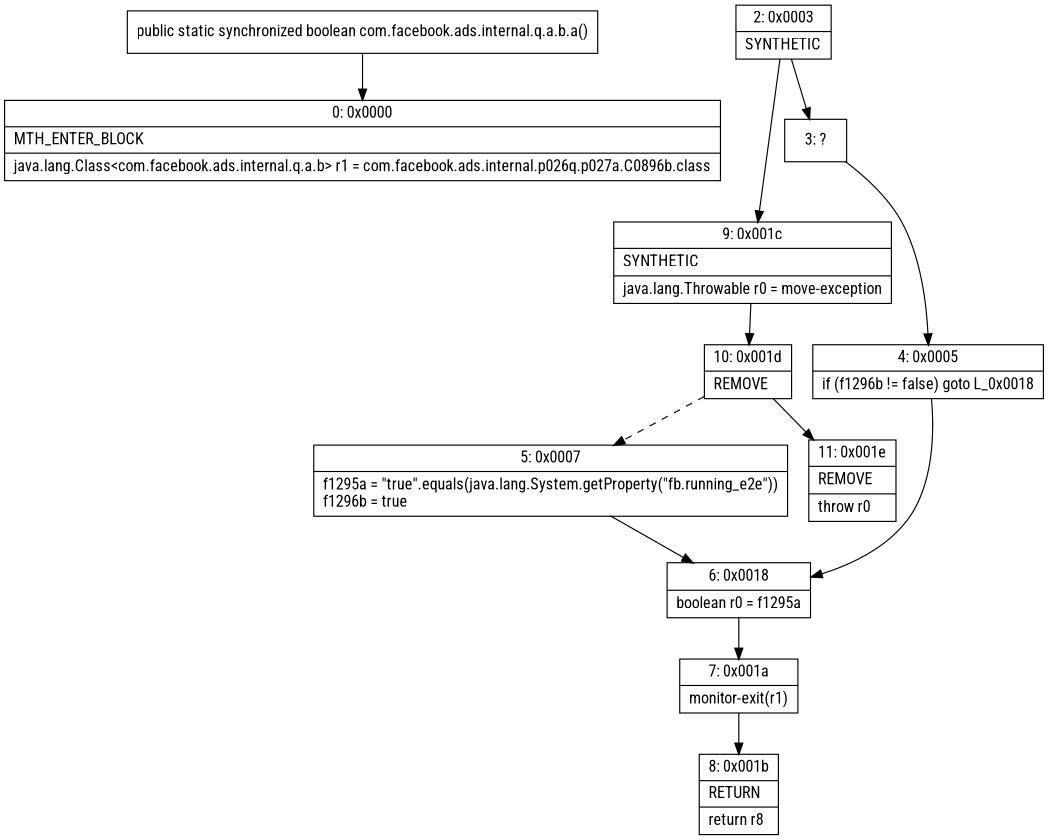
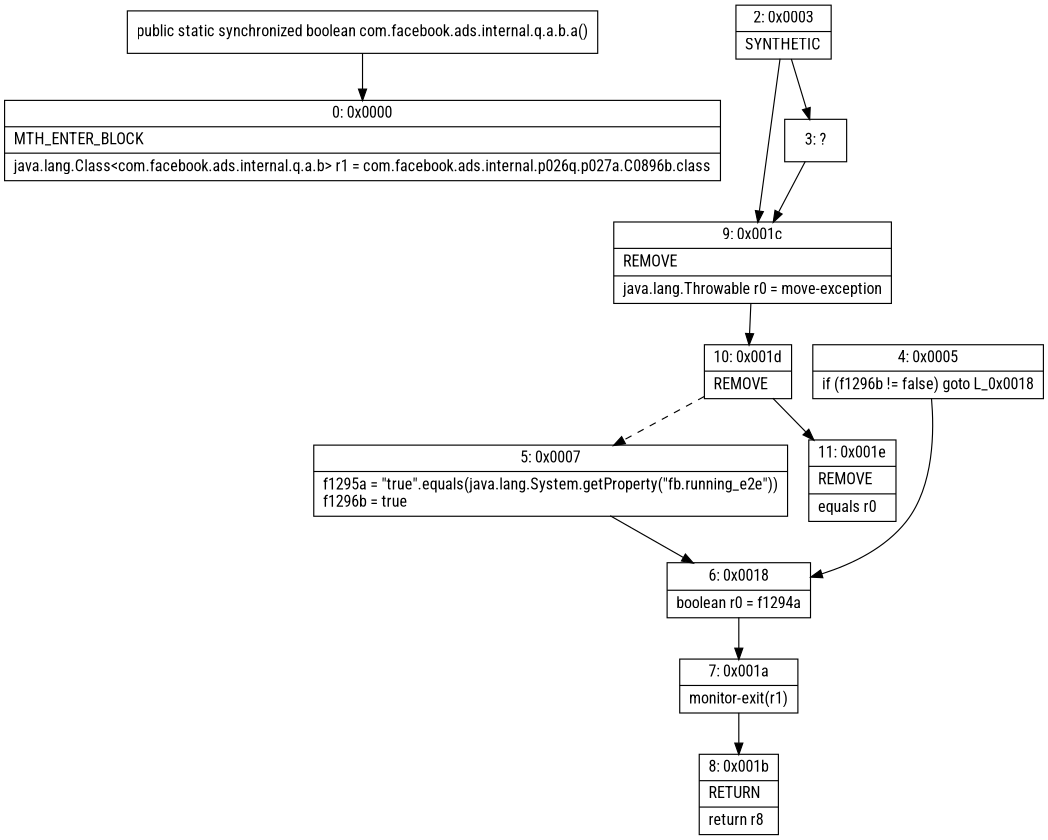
edge "3: ?" -> "4: 0x0005": now "3: ?" -> "9: 0x001c"
node "9: 0x001c": text "SYNTHETIC" -> "REMOVE"
node "11: 0x001e": text "throw r0" -> "equals r0"
node "6: 0x0018": text "boolean r0 = f1295a" -> "boolean r0 = f1294a"
